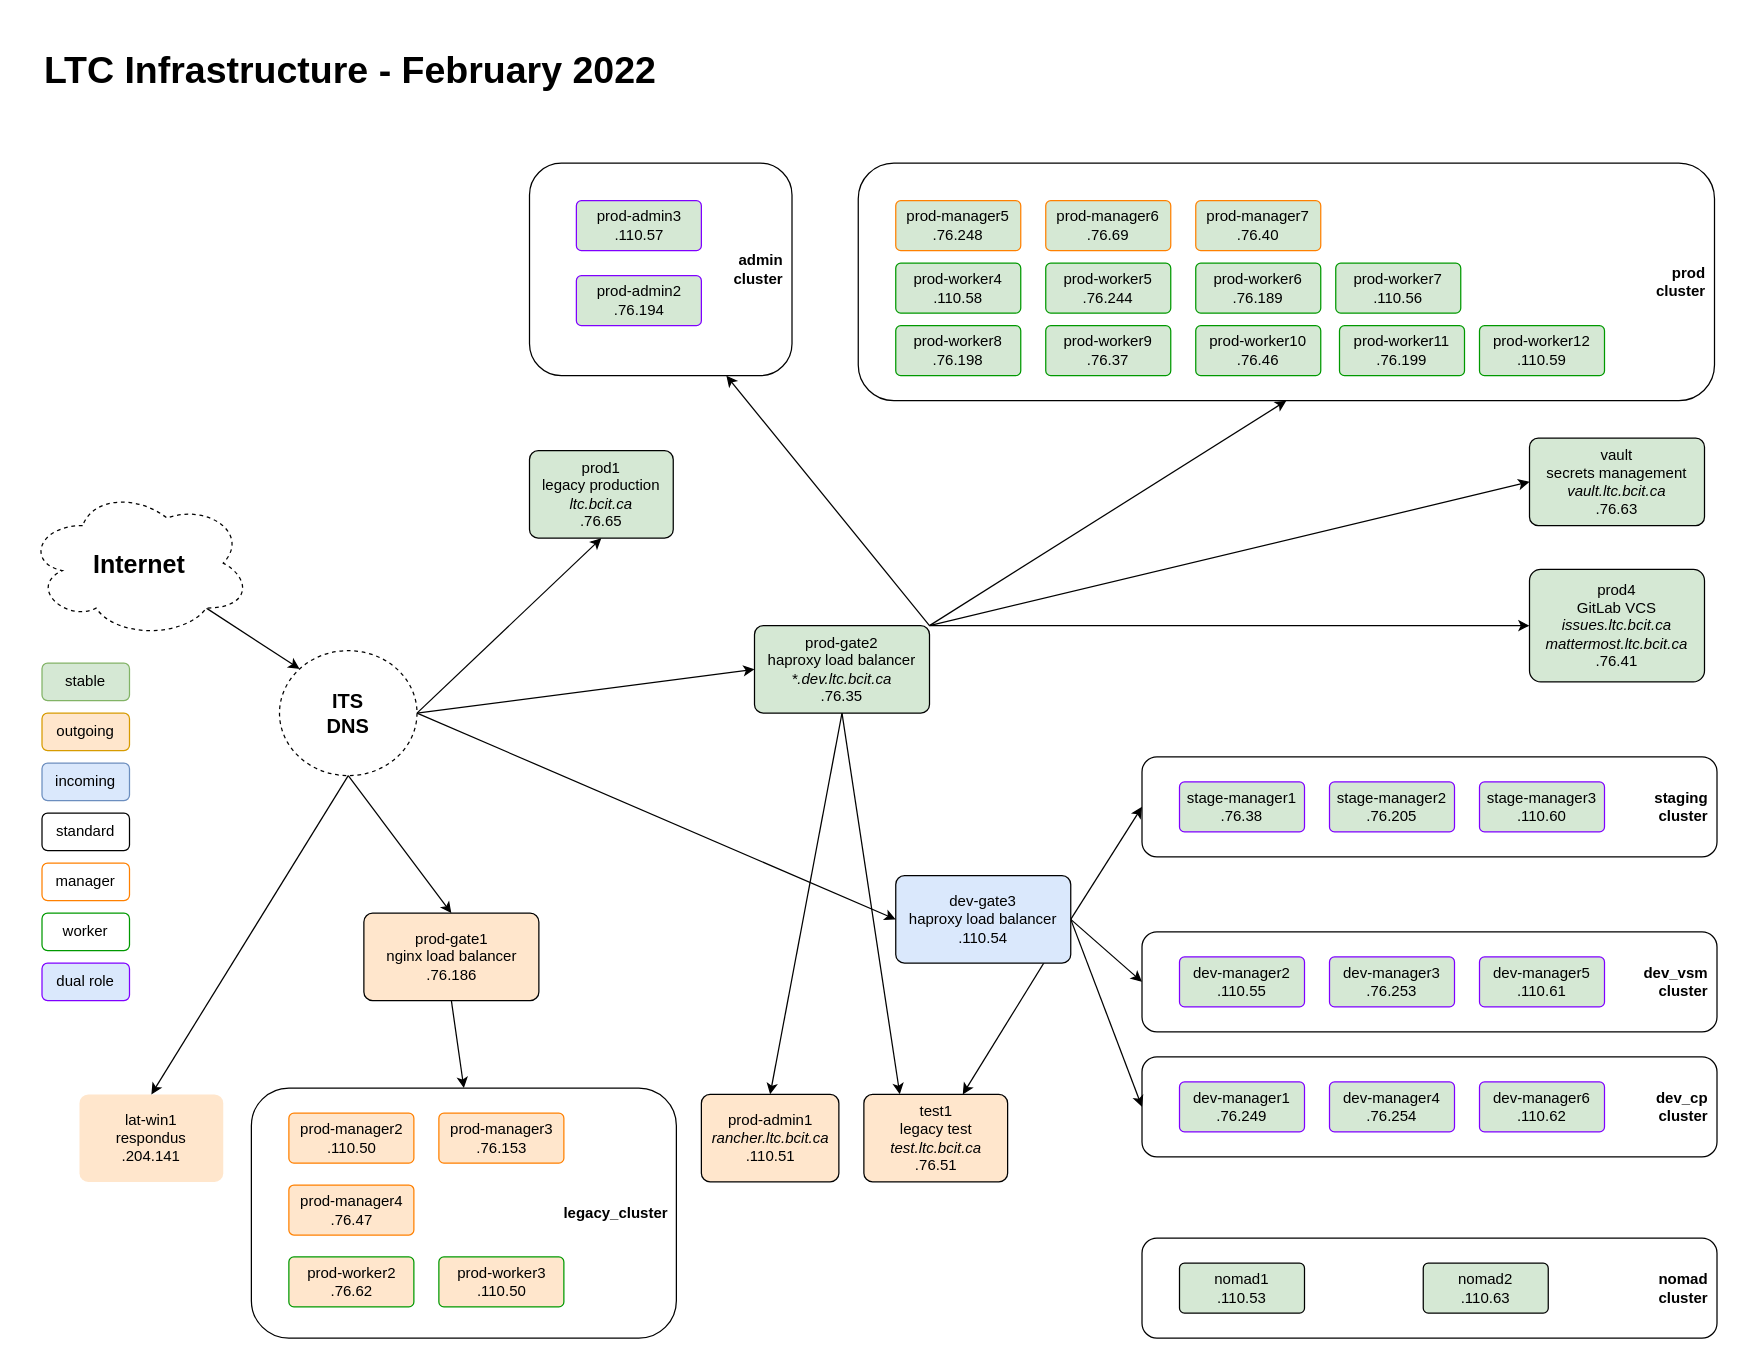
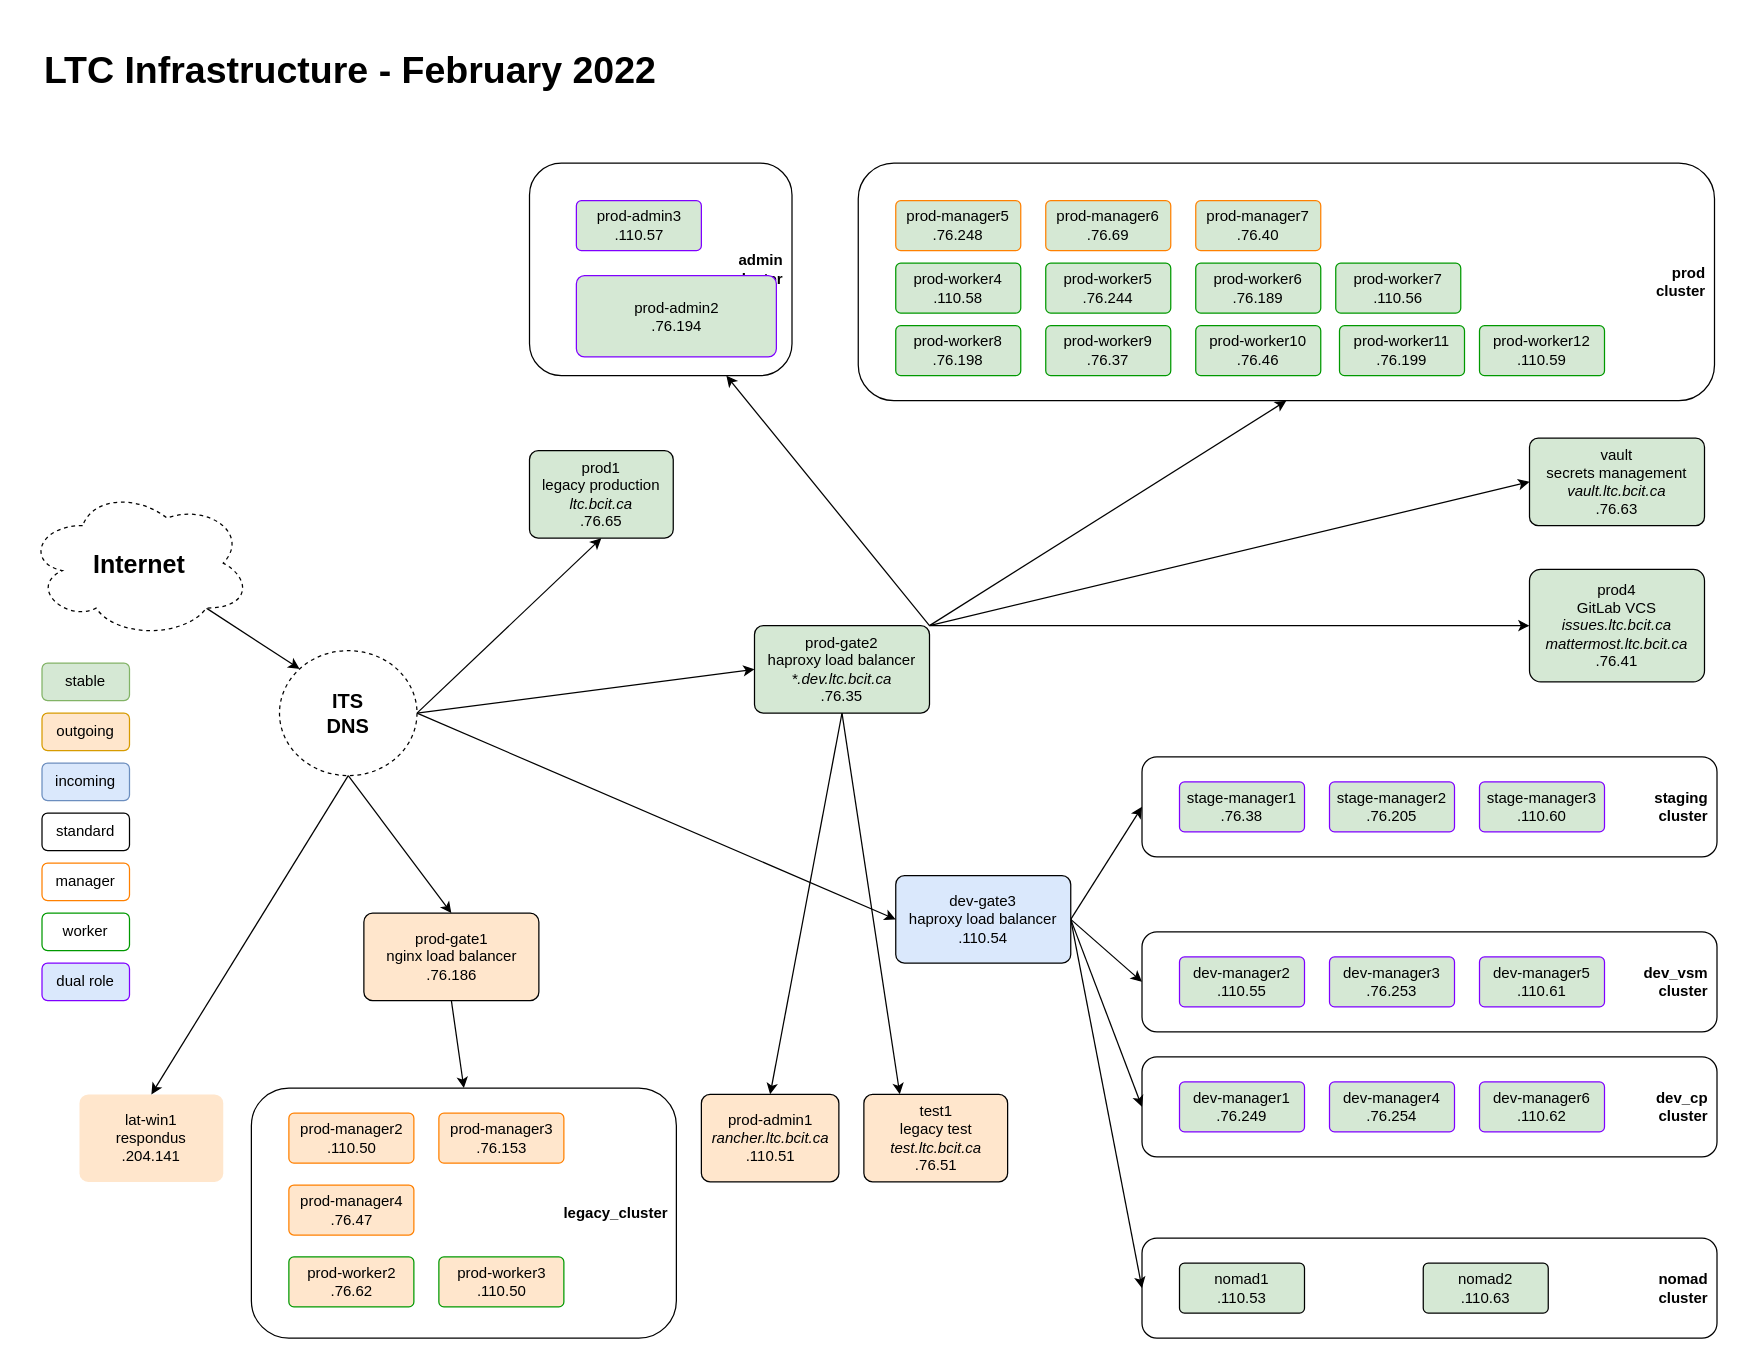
node "prod-admin2 .76.194": size 125x50 -> 200x81
edge "dev-gate3 haproxy load balancer .110.54" -> "test1 legacy test test.ltc.bcit.ca .76.51": now "dev-gate3 haproxy load balancer .110.54" -> "nomad cluster"
